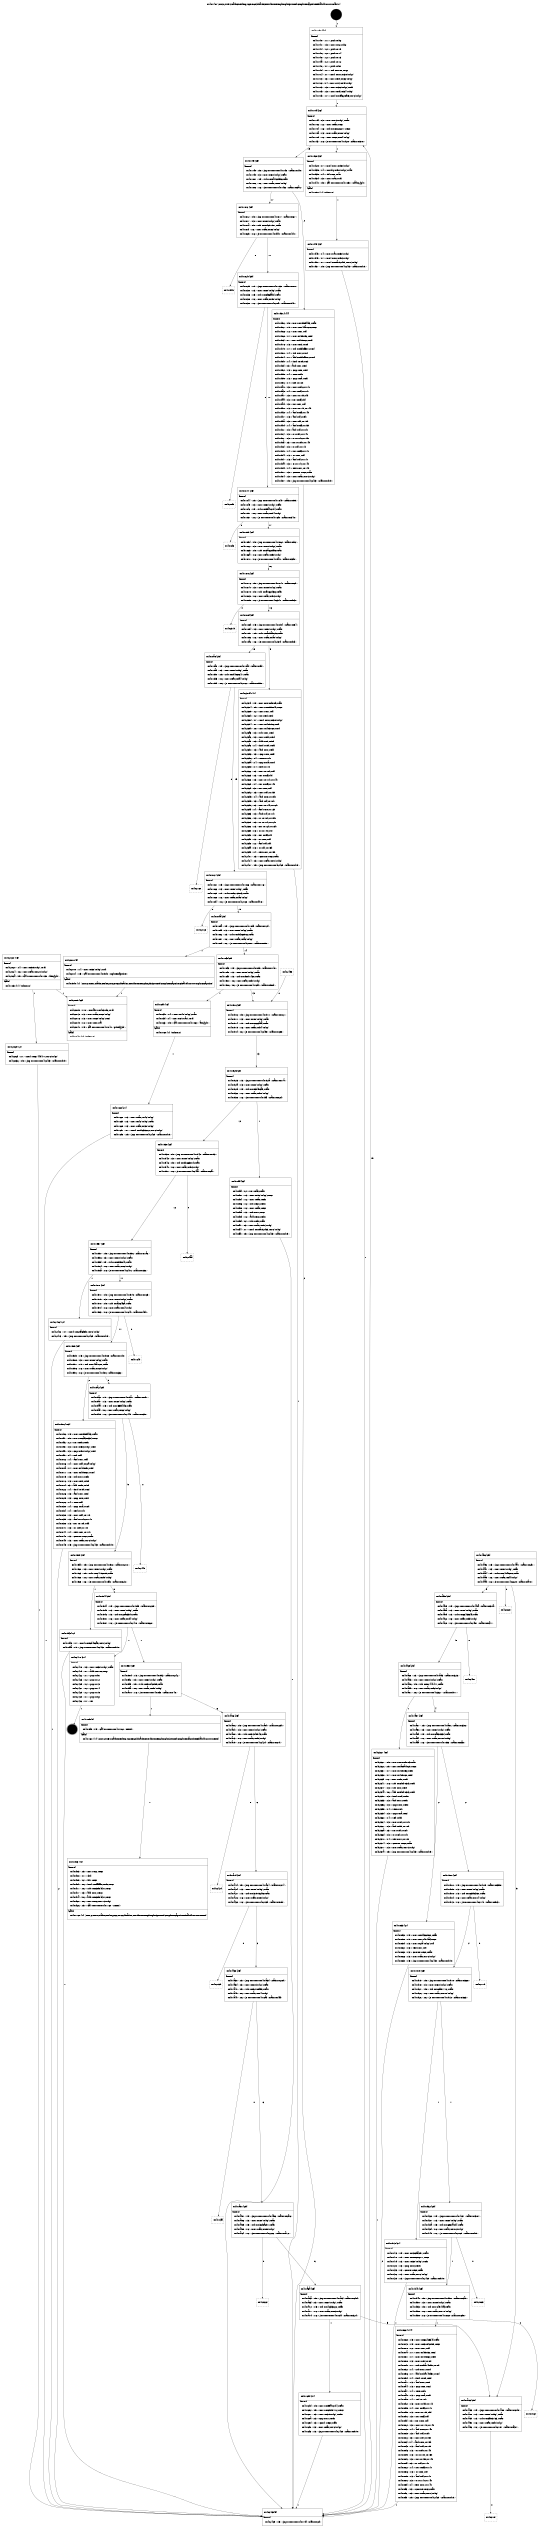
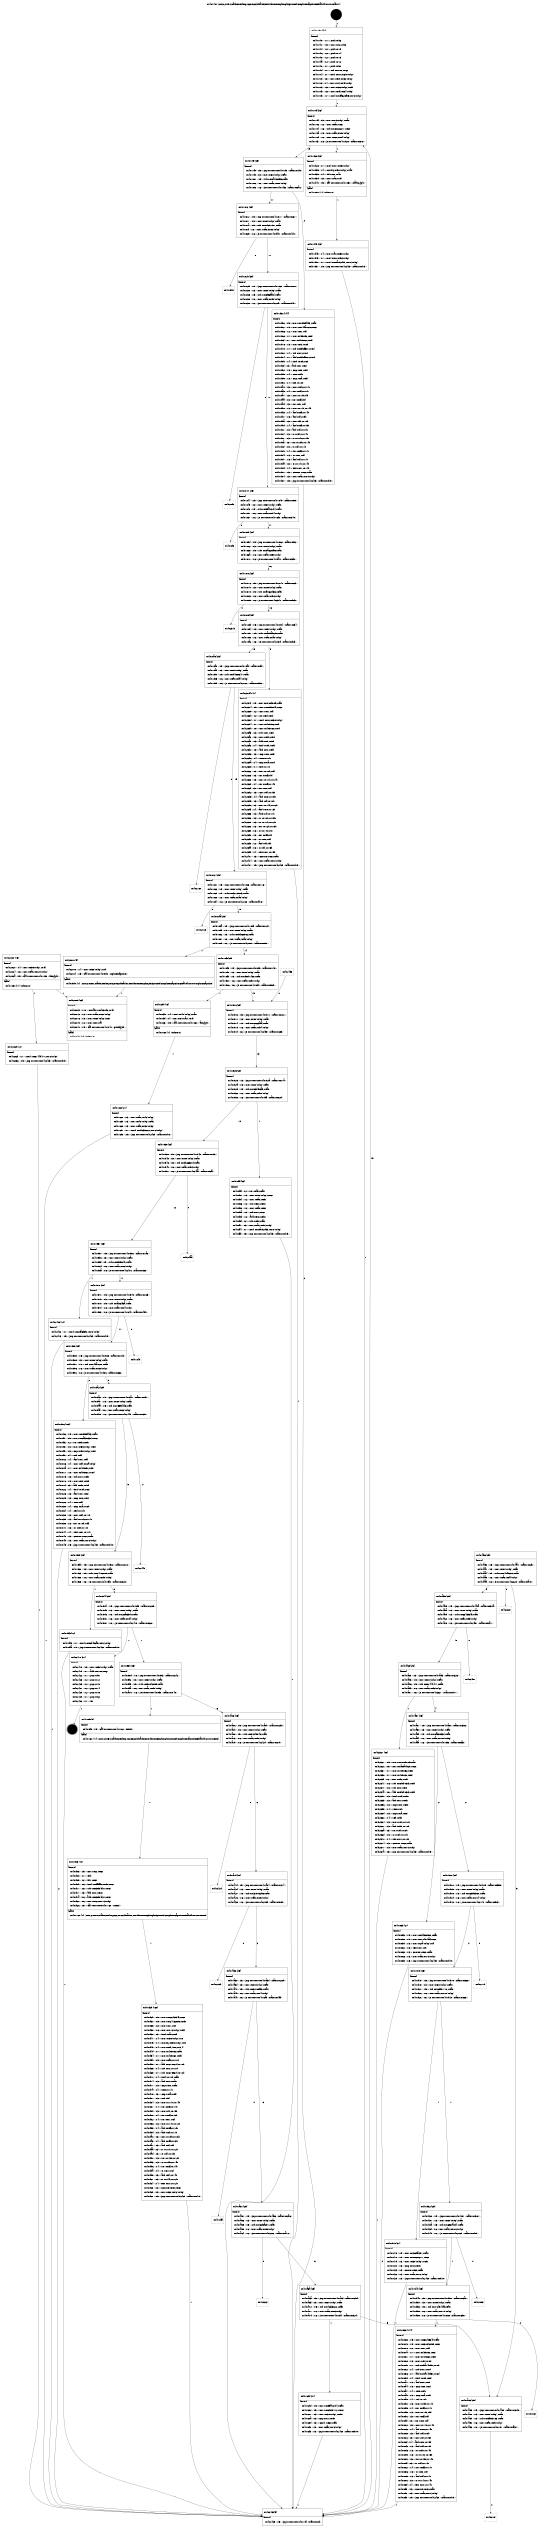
node "0x401f2b [168]": added
